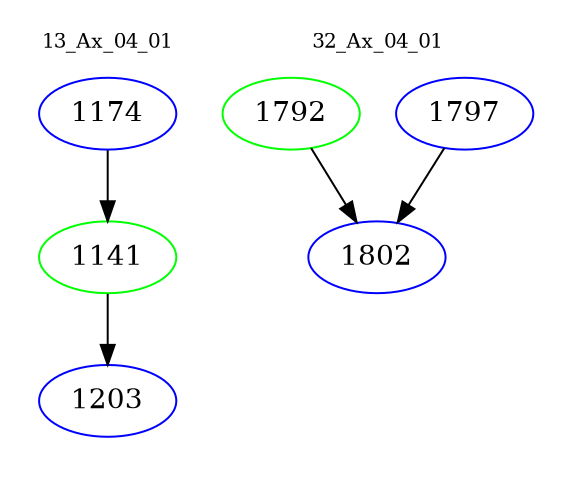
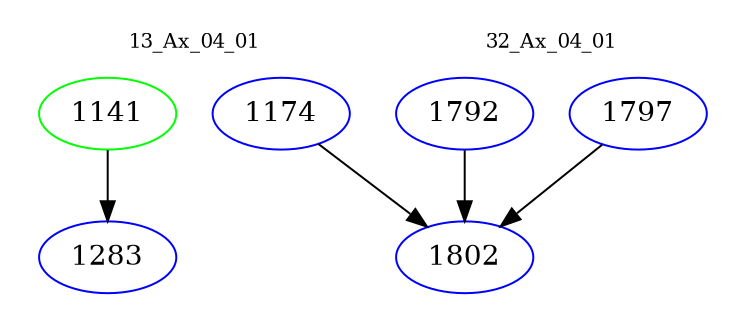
node "1792": color green -> blue
edge "1174" -> "1141": now "1174" -> "1802"
node "1203": label "1203" -> "1283"
